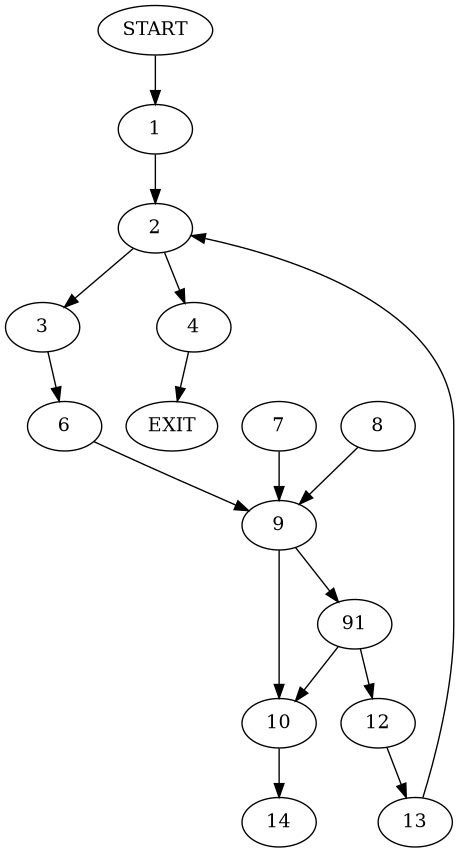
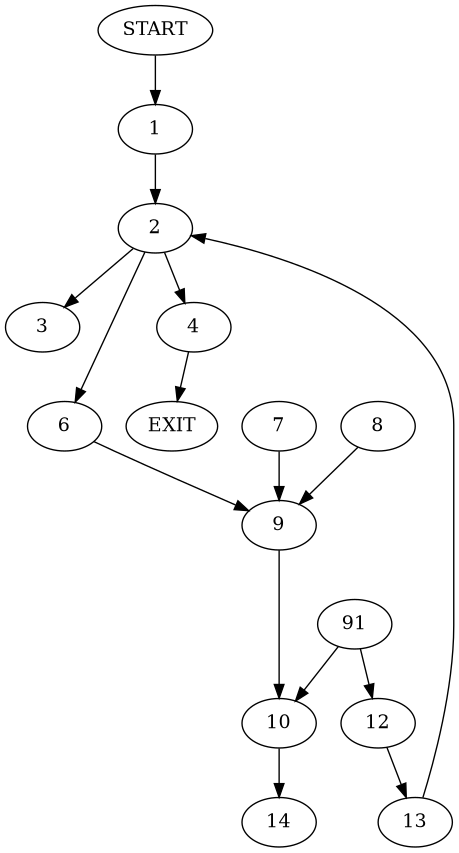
edge "3" -> "6": now "2" -> "6"
edge "9" -> "91": removed
